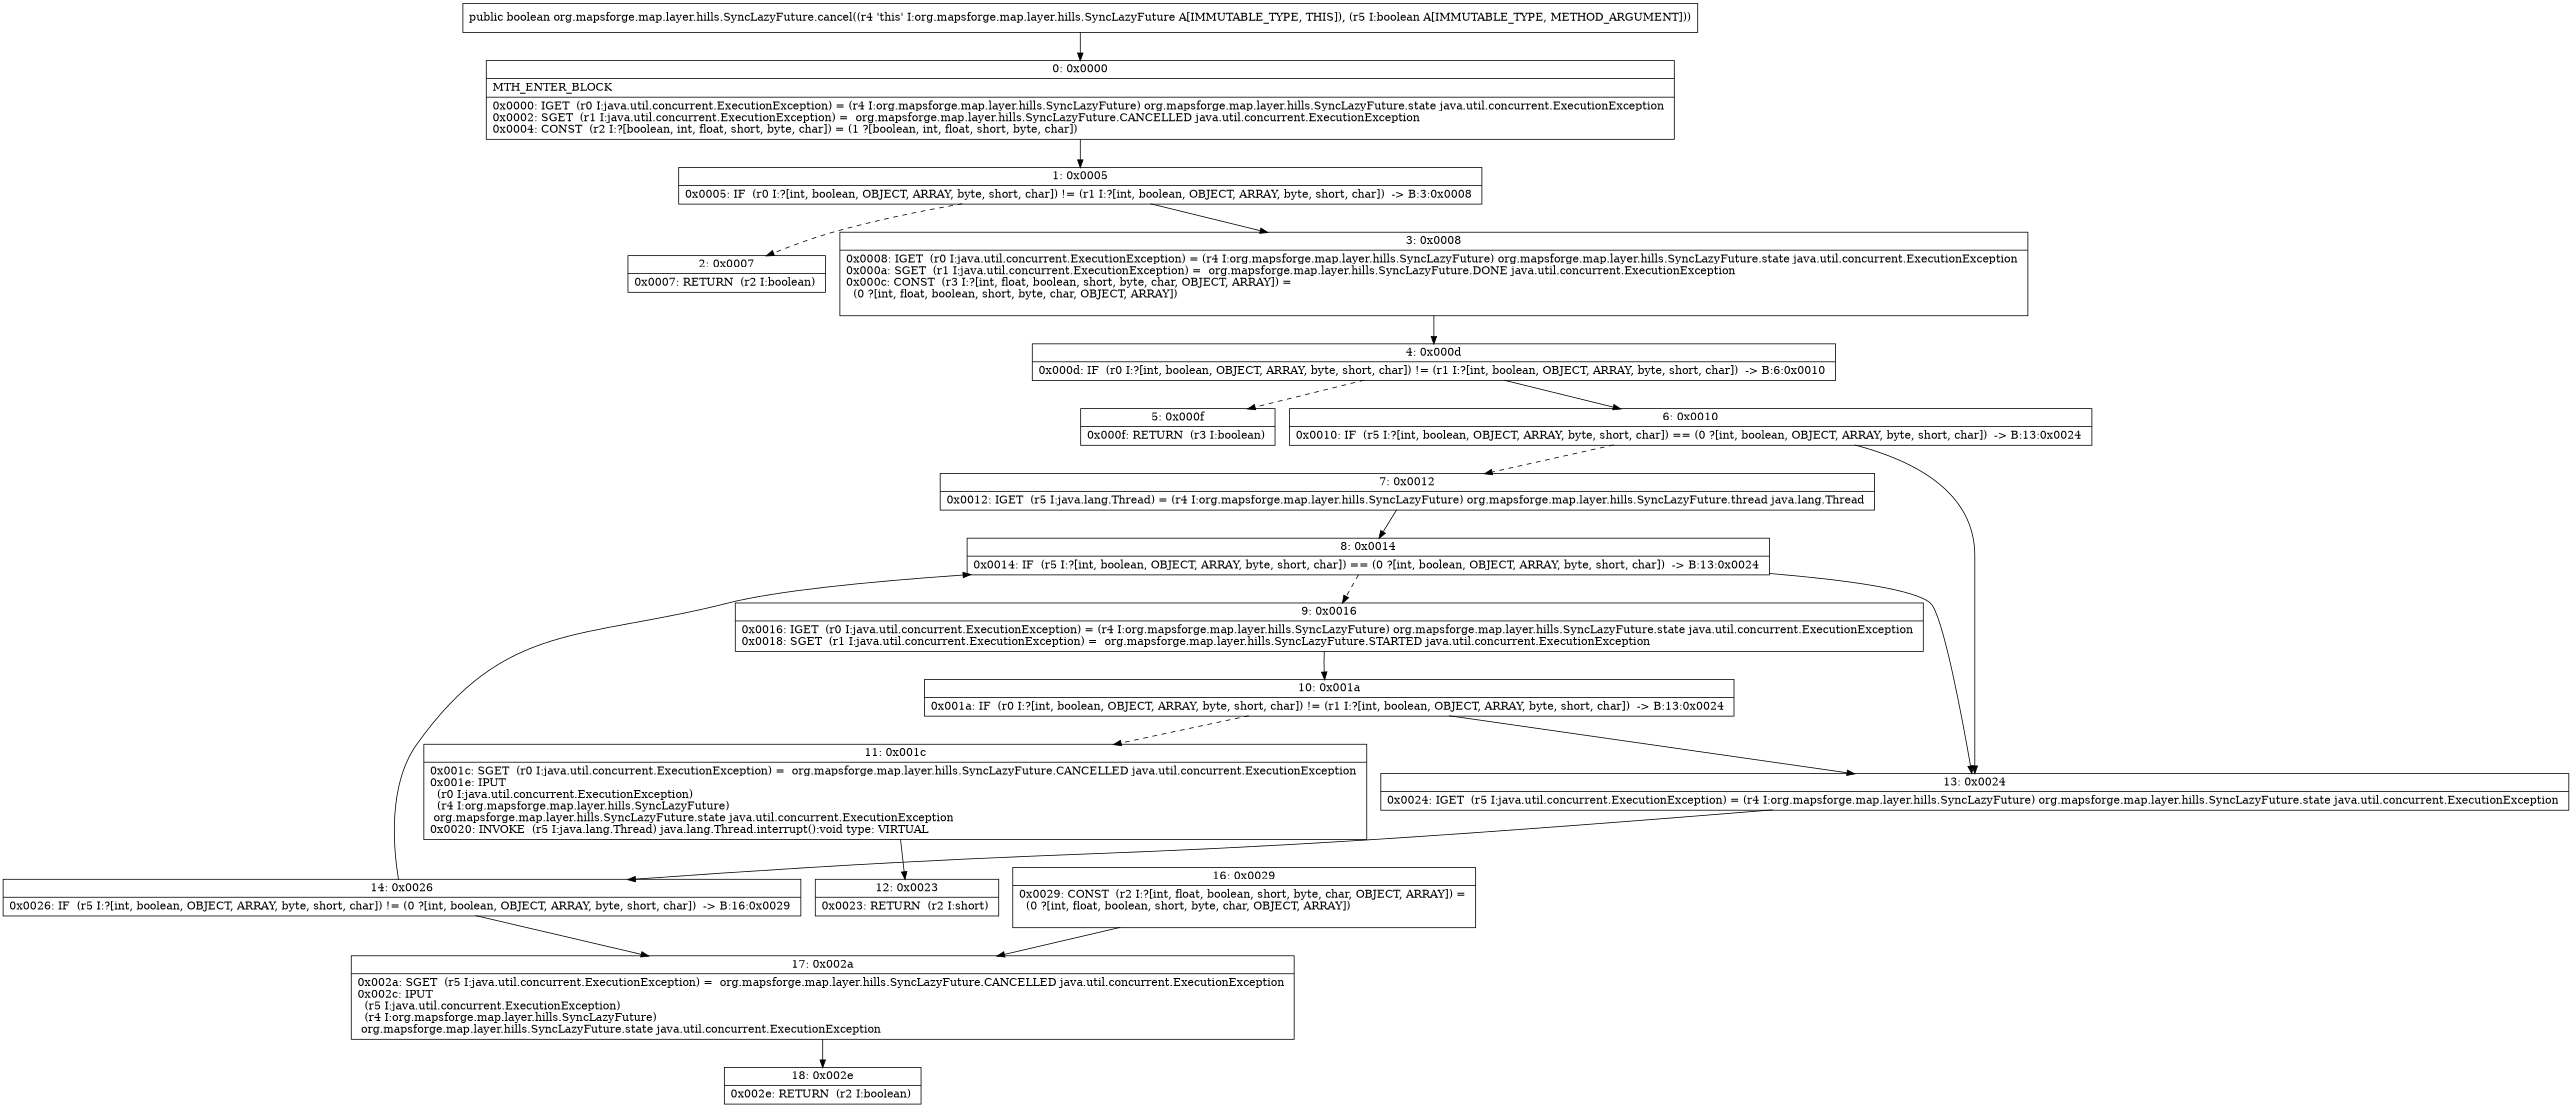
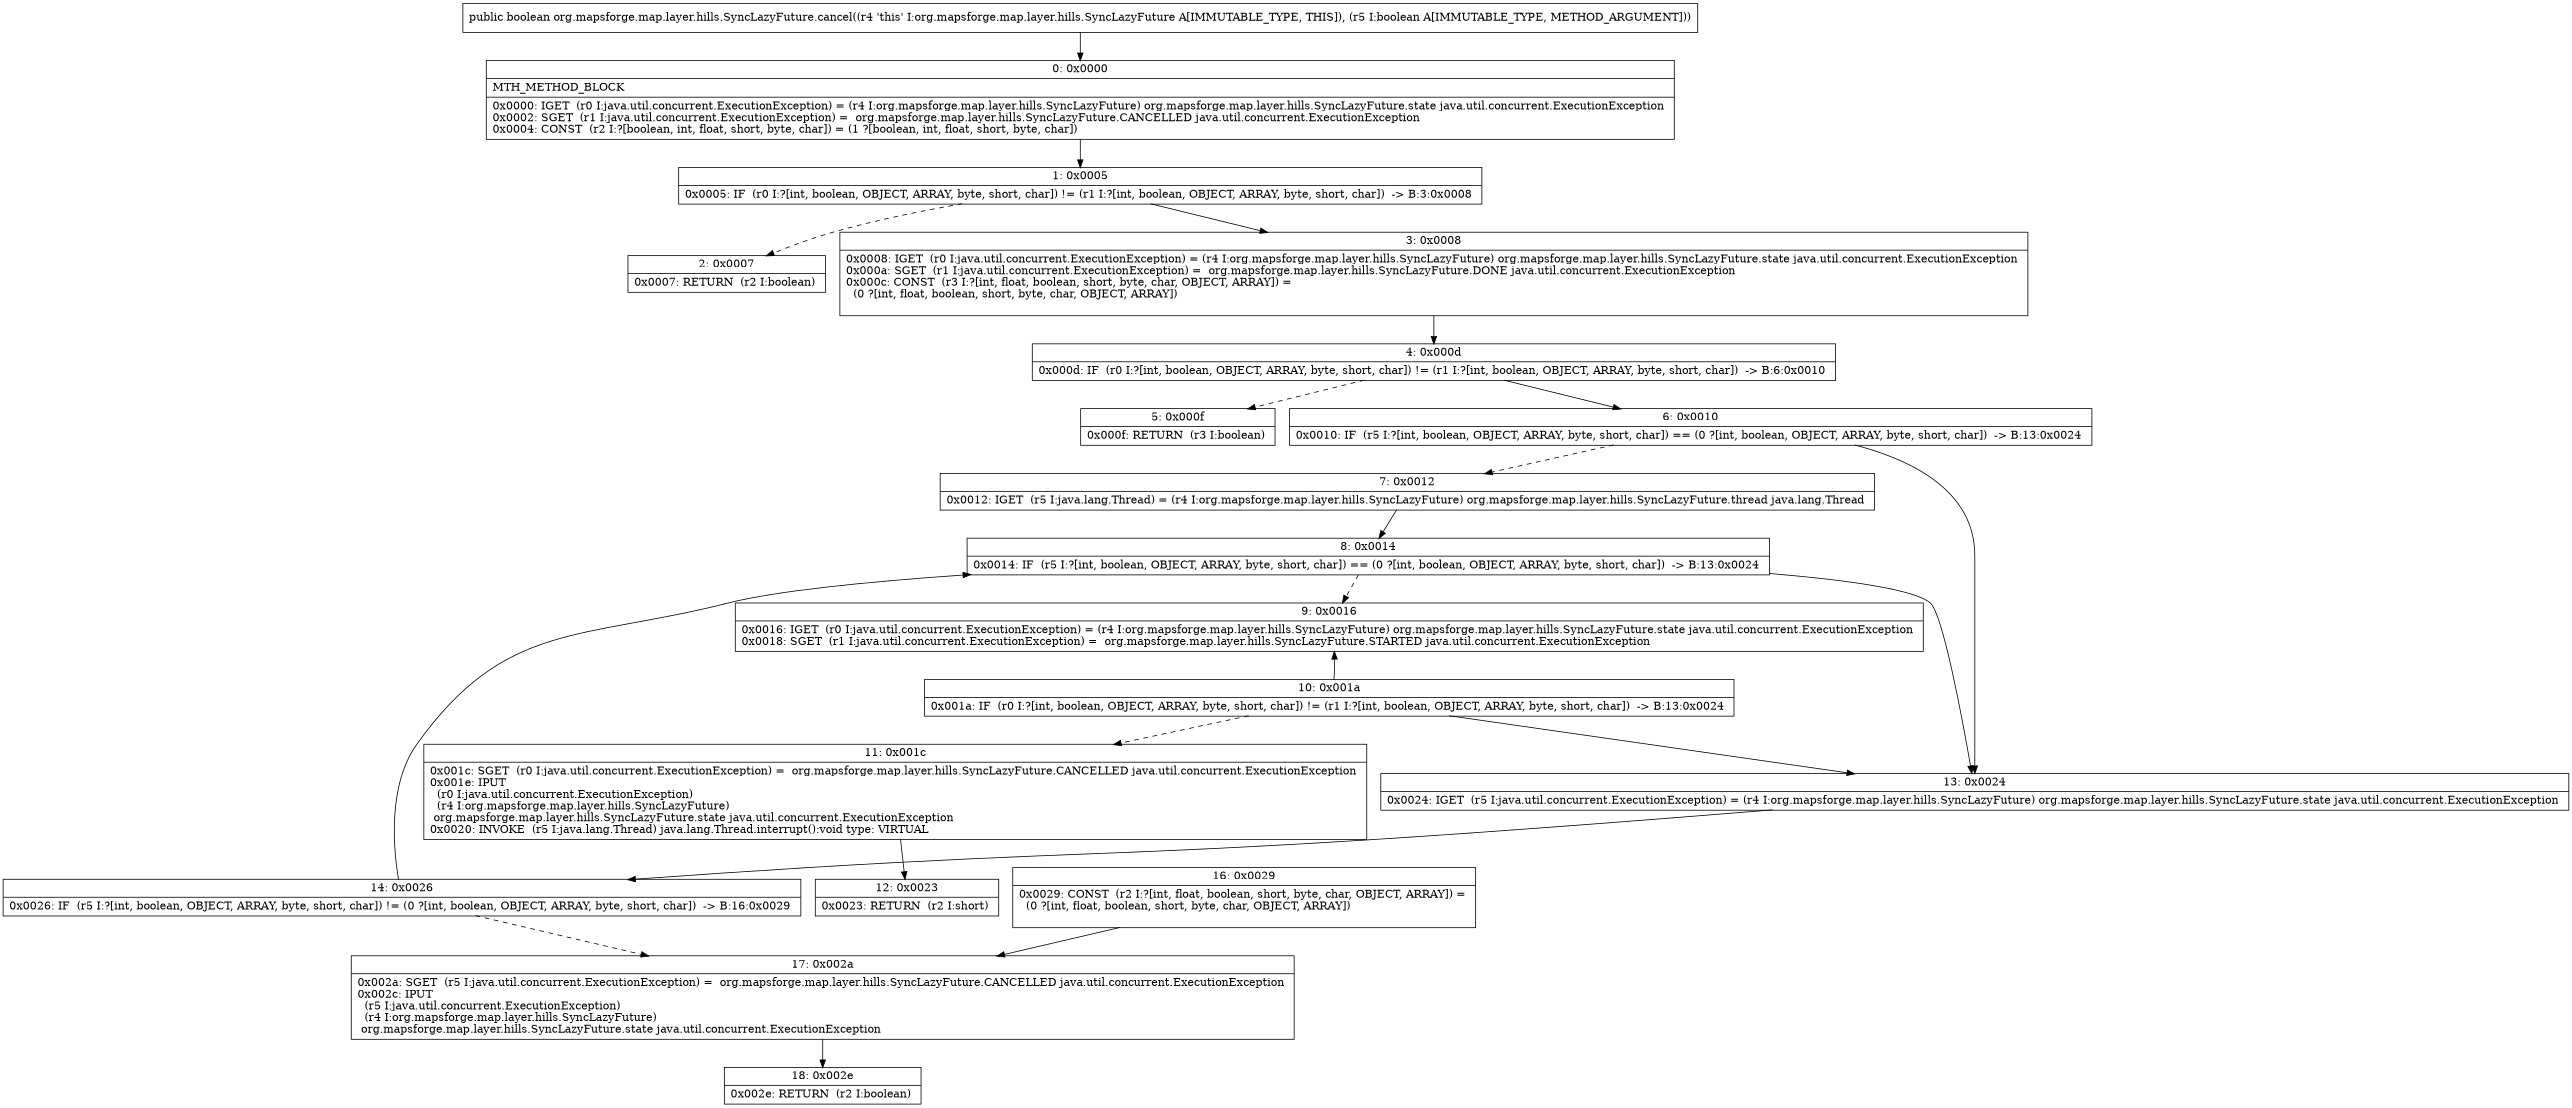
node "0: 0x0000": text "MTH_ENTER_BLOCK" -> "MTH_METHOD_BLOCK"
edge "9: 0x0016" -> "10: 0x001a": reversed
edge "14: 0x0026" -> "17: 0x002a": style solid -> dashed
